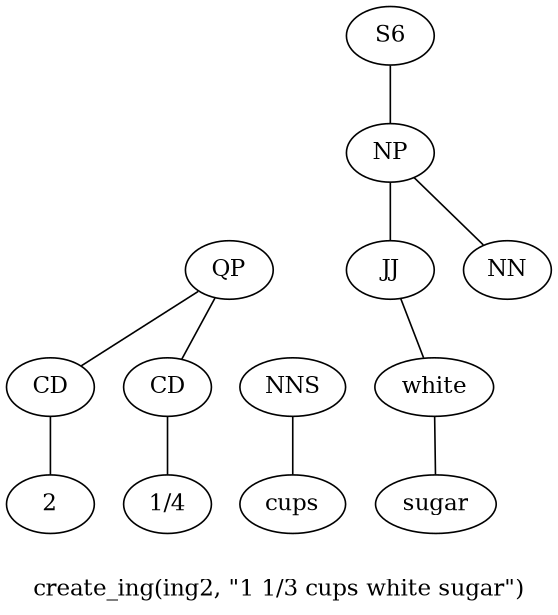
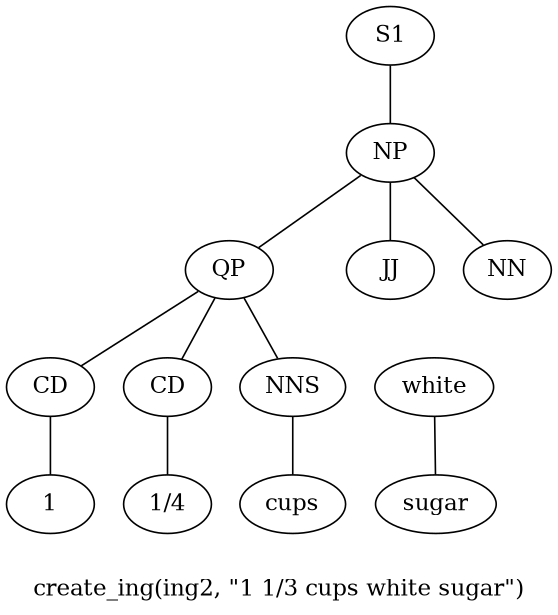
node "S6": label "S6" -> "S1"
edge "NP" -- "QP": added
edge "QP" -- "NNS": added
edge "JJ" -- "white": removed
node "2": label "2" -> "1"
